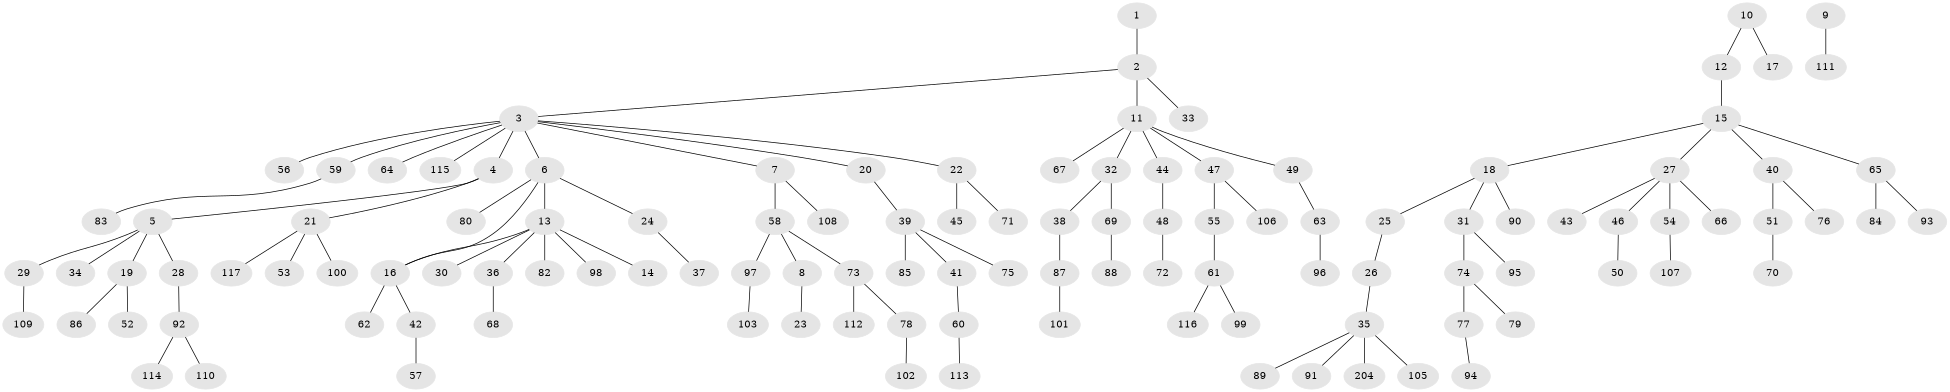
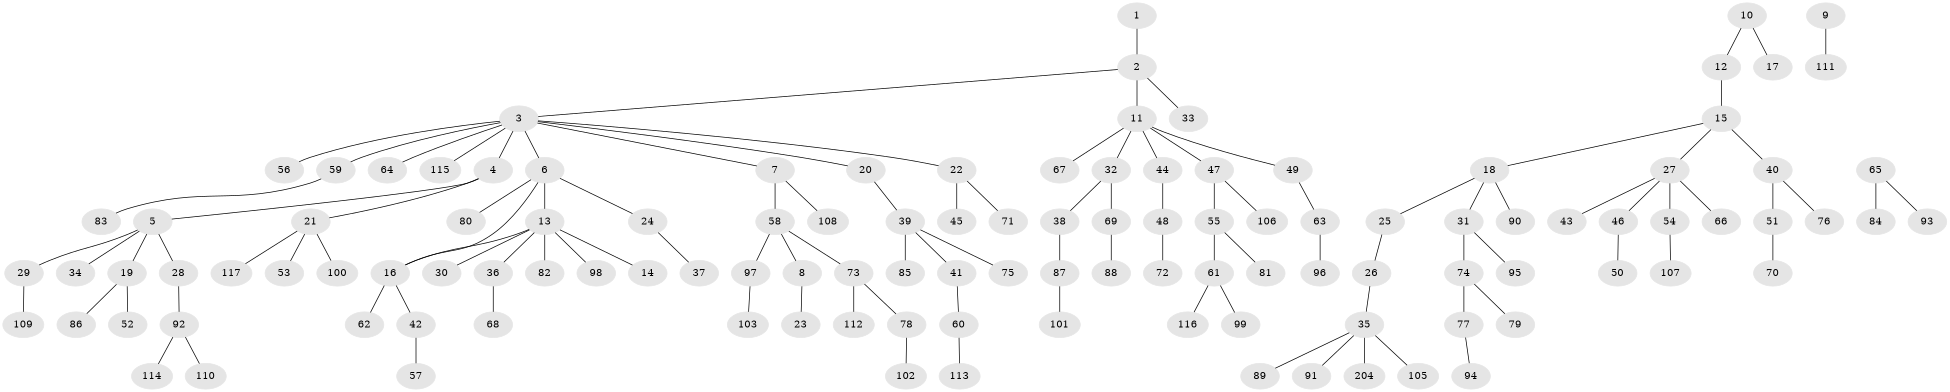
edge "15" -- "65": removed
node "81": added
